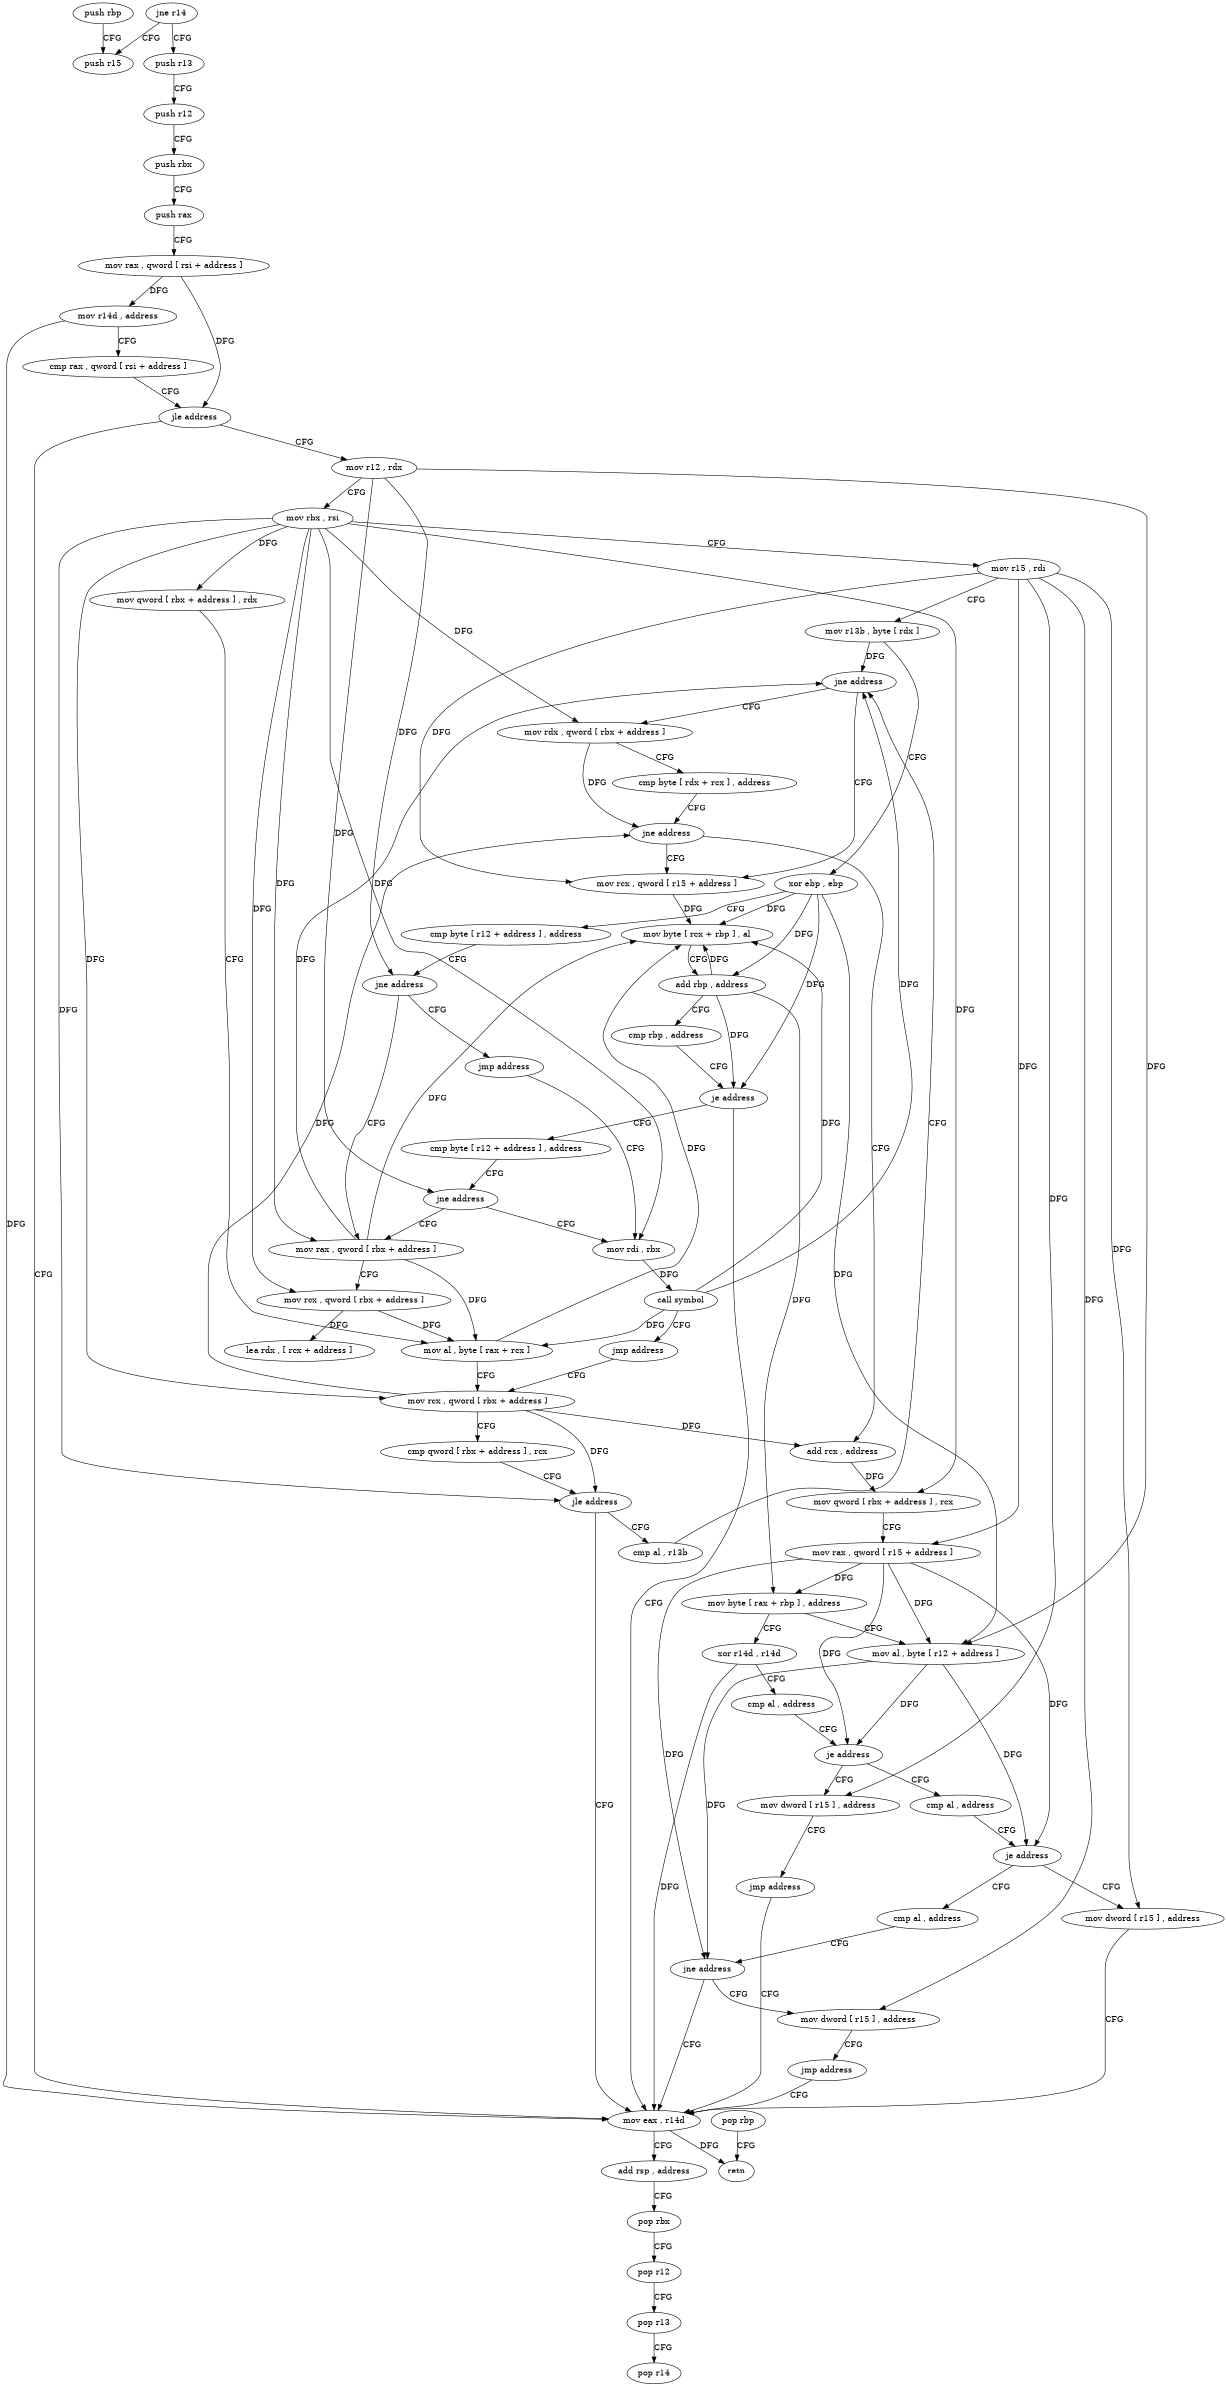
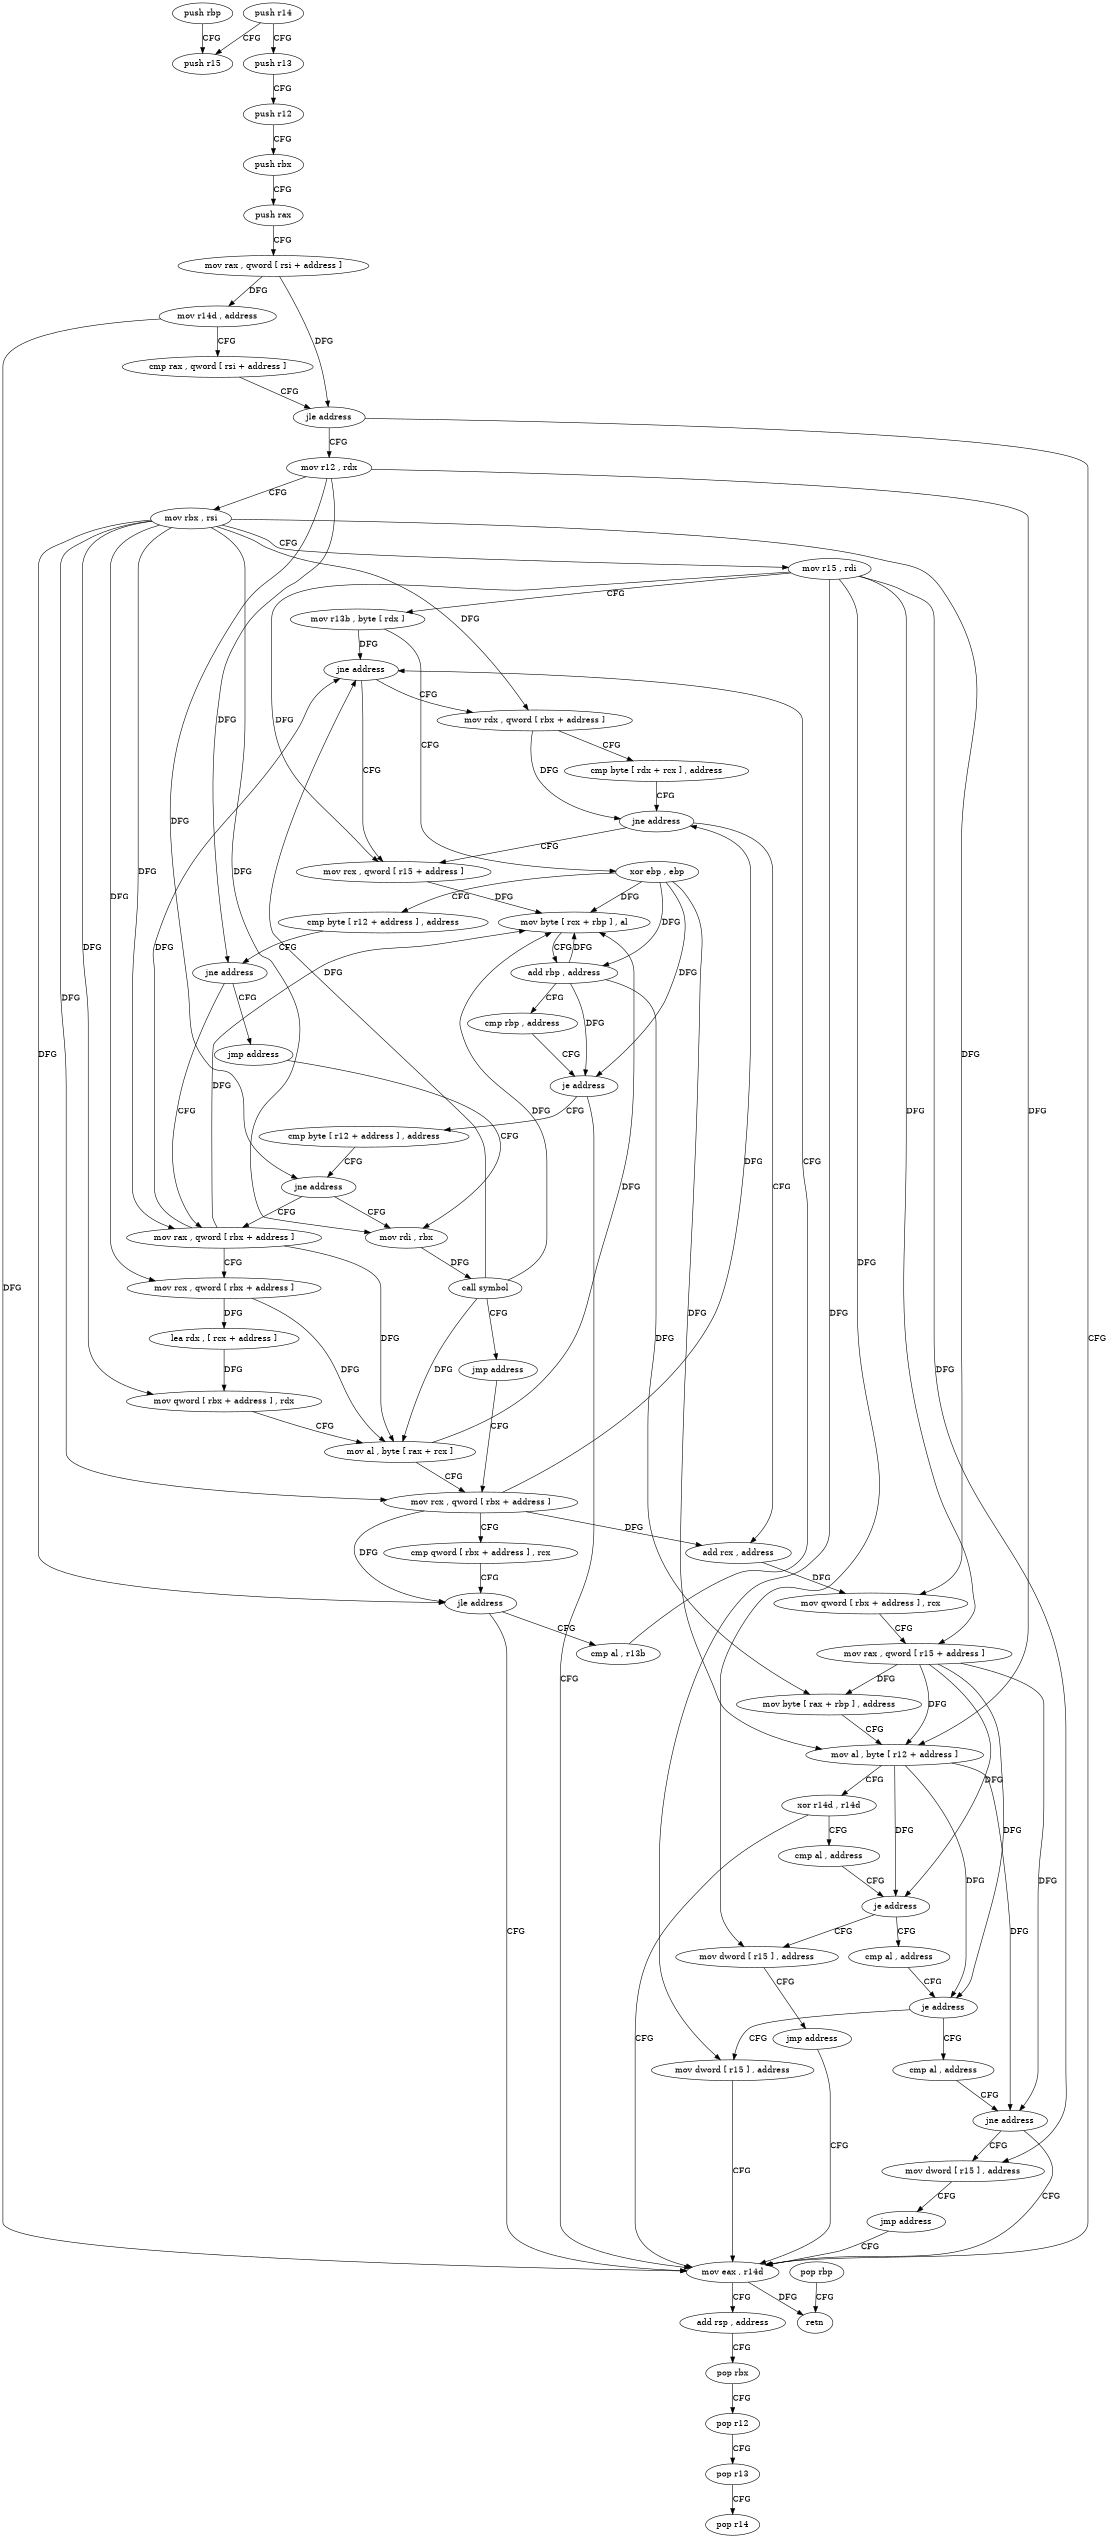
node "jne r14": label "jne r14" -> "push r14"
edge "lea rdx , [ rcx + address ]" -> "mov qword [ rbx + address ] , rdx": added, label "DFG"
edge "mov byte [ rax + rbp ] , address" -> "xor r14d , r14d": now "mov al , byte [ r12 + address ]" -> "xor r14d , r14d"
edge "xor r14d , r14d" -> "mov eax , r14d": label "DFG" -> "CFG"
